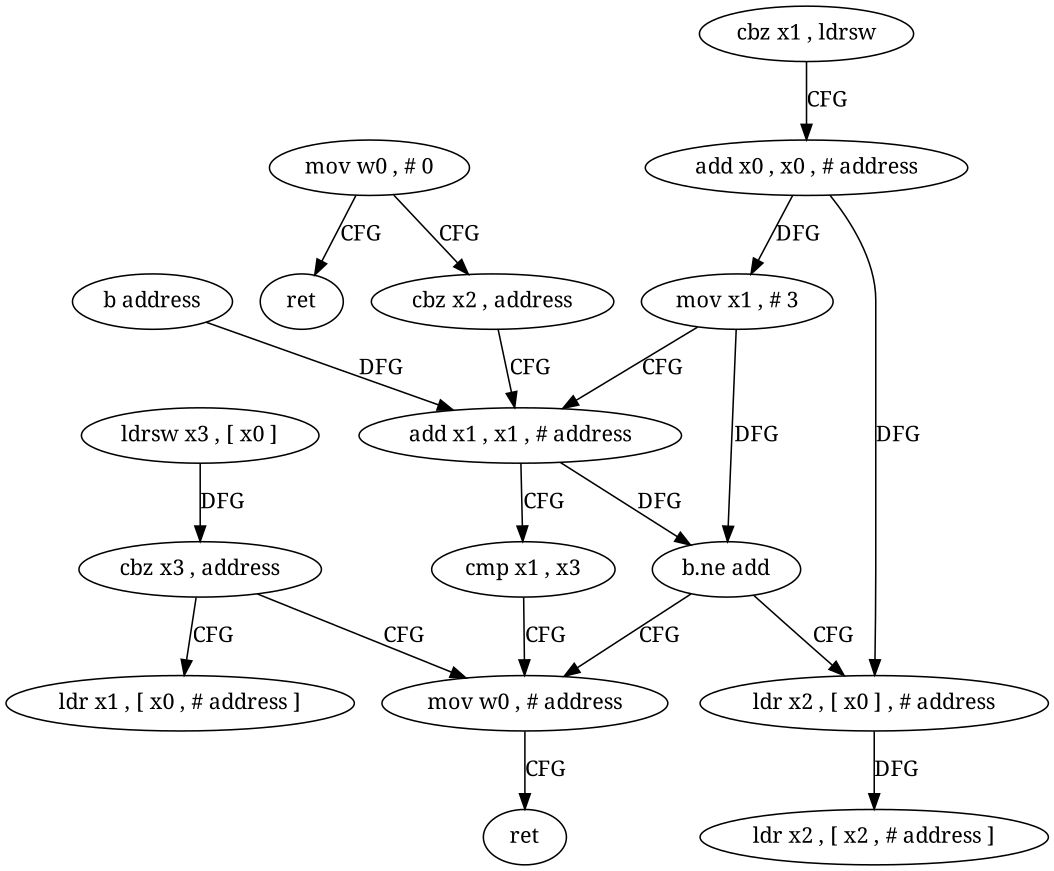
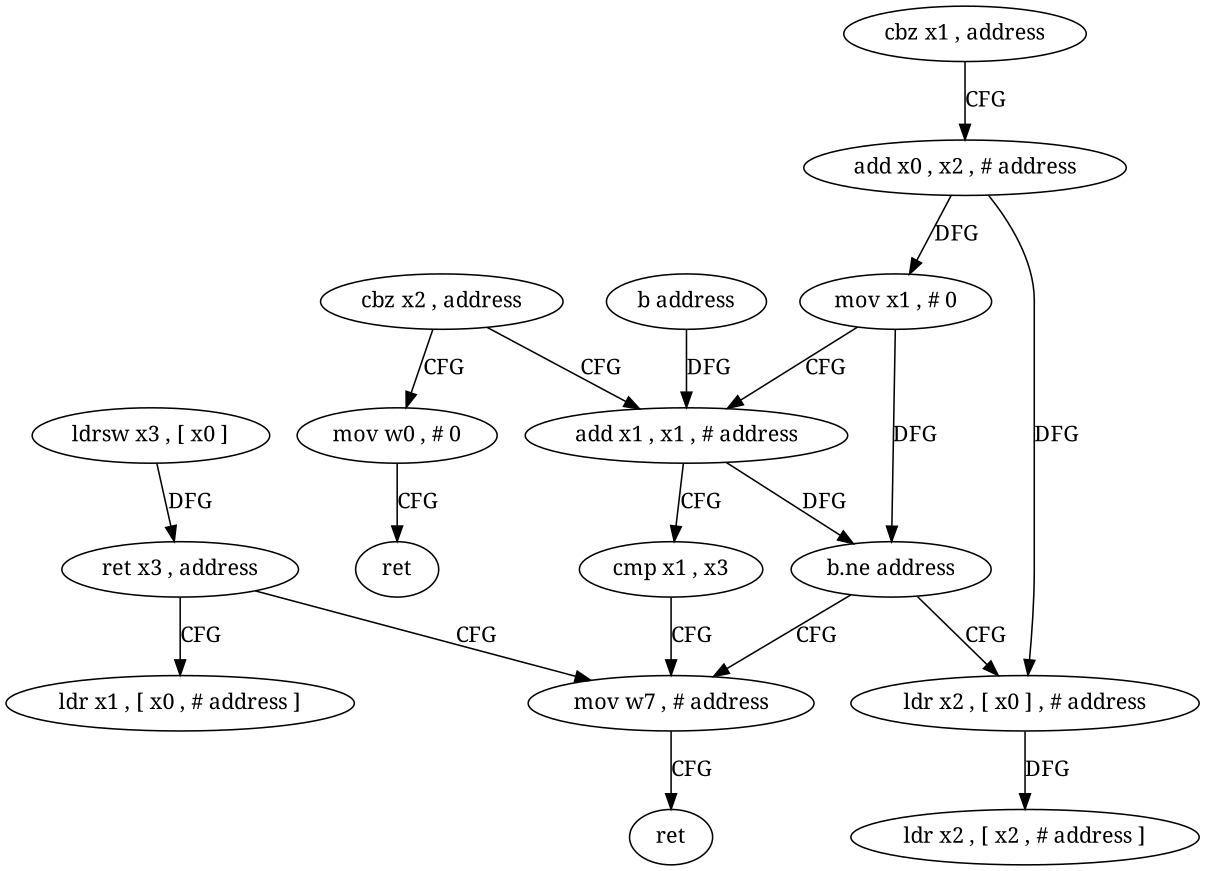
node "cbz x1 , ldrsw": label "cbz x1 , ldrsw" -> "cbz x1 , address"
node "add x0 , x0 , # address": label "add x0 , x0 , # address" -> "add x0 , x2 , # address"
edge "mov w0 , # 0" -> "cbz x2 , address": reversed
node "mov x1 , # 3": label "mov x1 , # 3" -> "mov x1 , # 0"
node "cbz x3 , address": label "cbz x3 , address" -> "ret x3 , address"
node "b.ne add": label "b.ne add" -> "b.ne address"
node "mov w0 , # address": label "mov w0 , # address" -> "mov w7 , # address"
